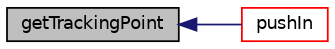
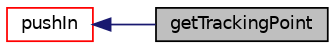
edge "pushIn" -> "getTrackingPoint": reversed
